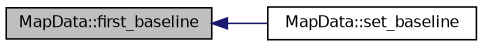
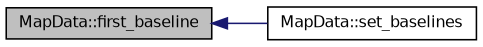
node "MapData::set_baseline": label "MapData::set_baseline" -> "MapData::set_baselines"
